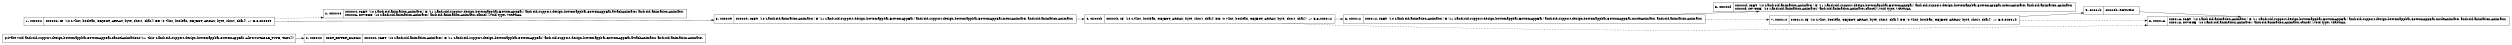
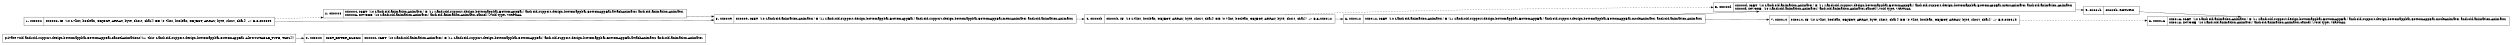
edge "7: 0x0014" -> "9: 0x001b": now "5: 0x000d" -> "9: 0x001b"
edge "2: 0x0004" -> "3: 0x0009": added
edge "6: 0x0012" -> "7: 0x0014": style dashed -> solid
edge "4: 0x000b" -> "8: 0x0016": now "4: 0x000b" -> "5: 0x000d"
